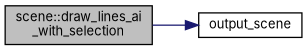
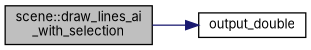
node "output_scene": label "output_scene" -> "output_double"
